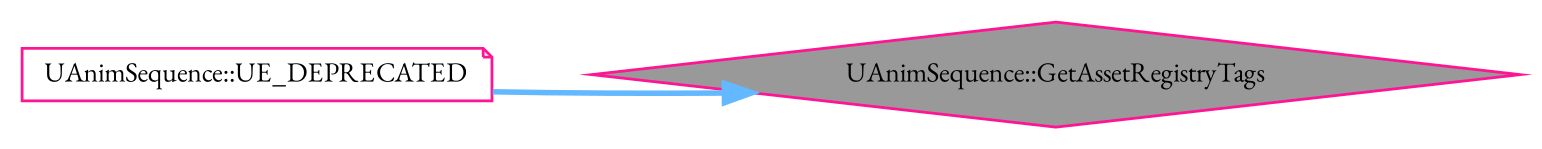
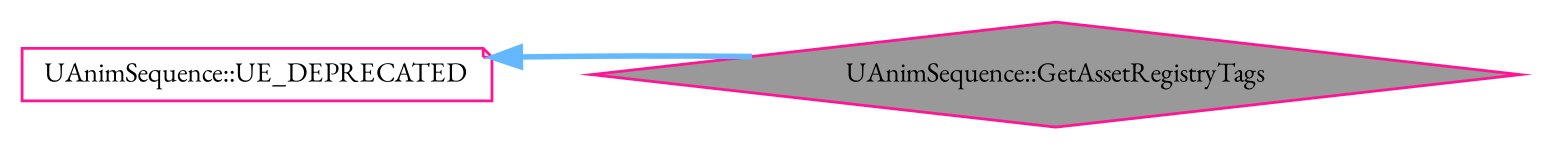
edge "UAnimSequence::UE_DEPRECATED" -> "UAnimSequence::GetAssetRegistryTags": reversed
